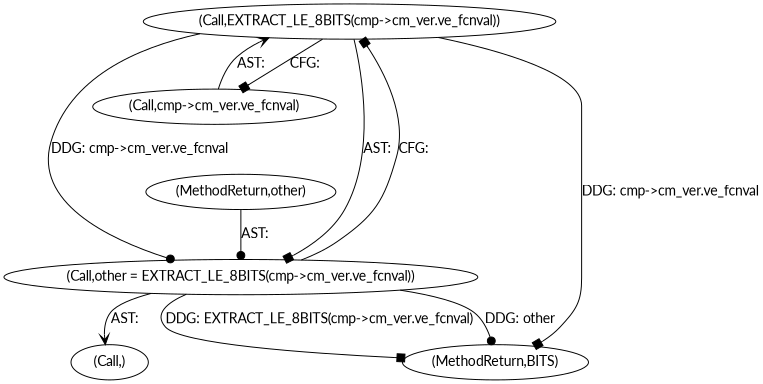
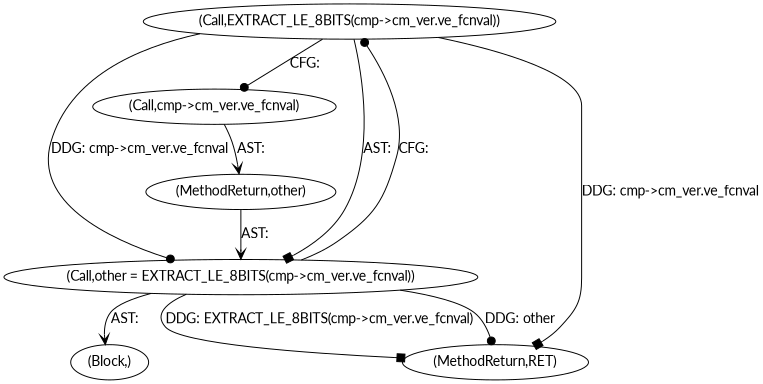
edge "(Call,cmp->cm_ver.ve_fcnval)" -> "(Call,EXTRACT_LE_8BITS(cmp->cm_ver.ve_fcnval))": now "(Call,cmp->cm_ver.ve_fcnval)" -> "(MethodReturn,other)"
edge "(Call,EXTRACT_LE_8BITS(cmp->cm_ver.ve_fcnval))" -> "(Call,cmp->cm_ver.ve_fcnval)": arrowhead box -> dot
edge "(Call,other = EXTRACT_LE_8BITS(cmp->cm_ver.ve_fcnval))" -> "(Call,EXTRACT_LE_8BITS(cmp->cm_ver.ve_fcnval))": arrowhead box -> dot
edge "(MethodReturn,other)" -> "(Call,other = EXTRACT_LE_8BITS(cmp->cm_ver.ve_fcnval))": arrowhead dot -> vee
node "(Call,)": label "(Call,)" -> "(Block,)"
node "(MethodReturn,BITS)": label "(MethodReturn,BITS)" -> "(MethodReturn,RET)"
